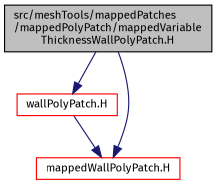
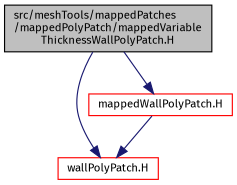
edge "wallPolyPatch.H" -> "mappedWallPolyPatch.H": reversed
